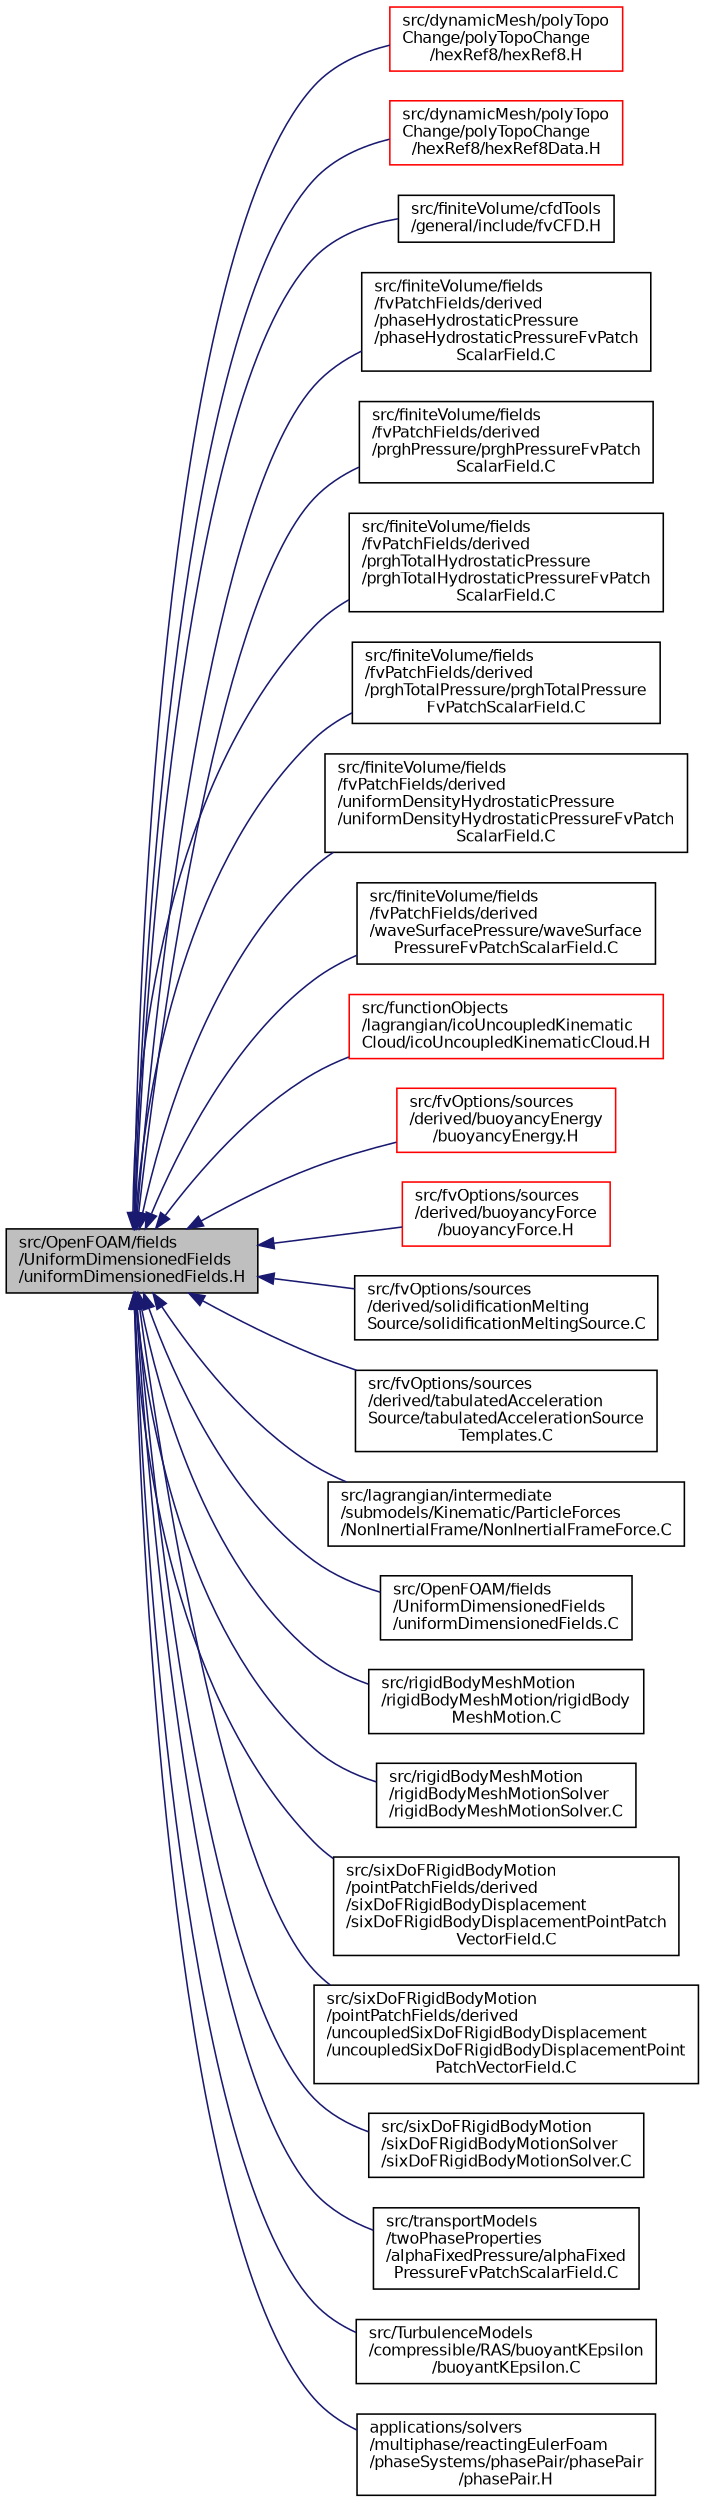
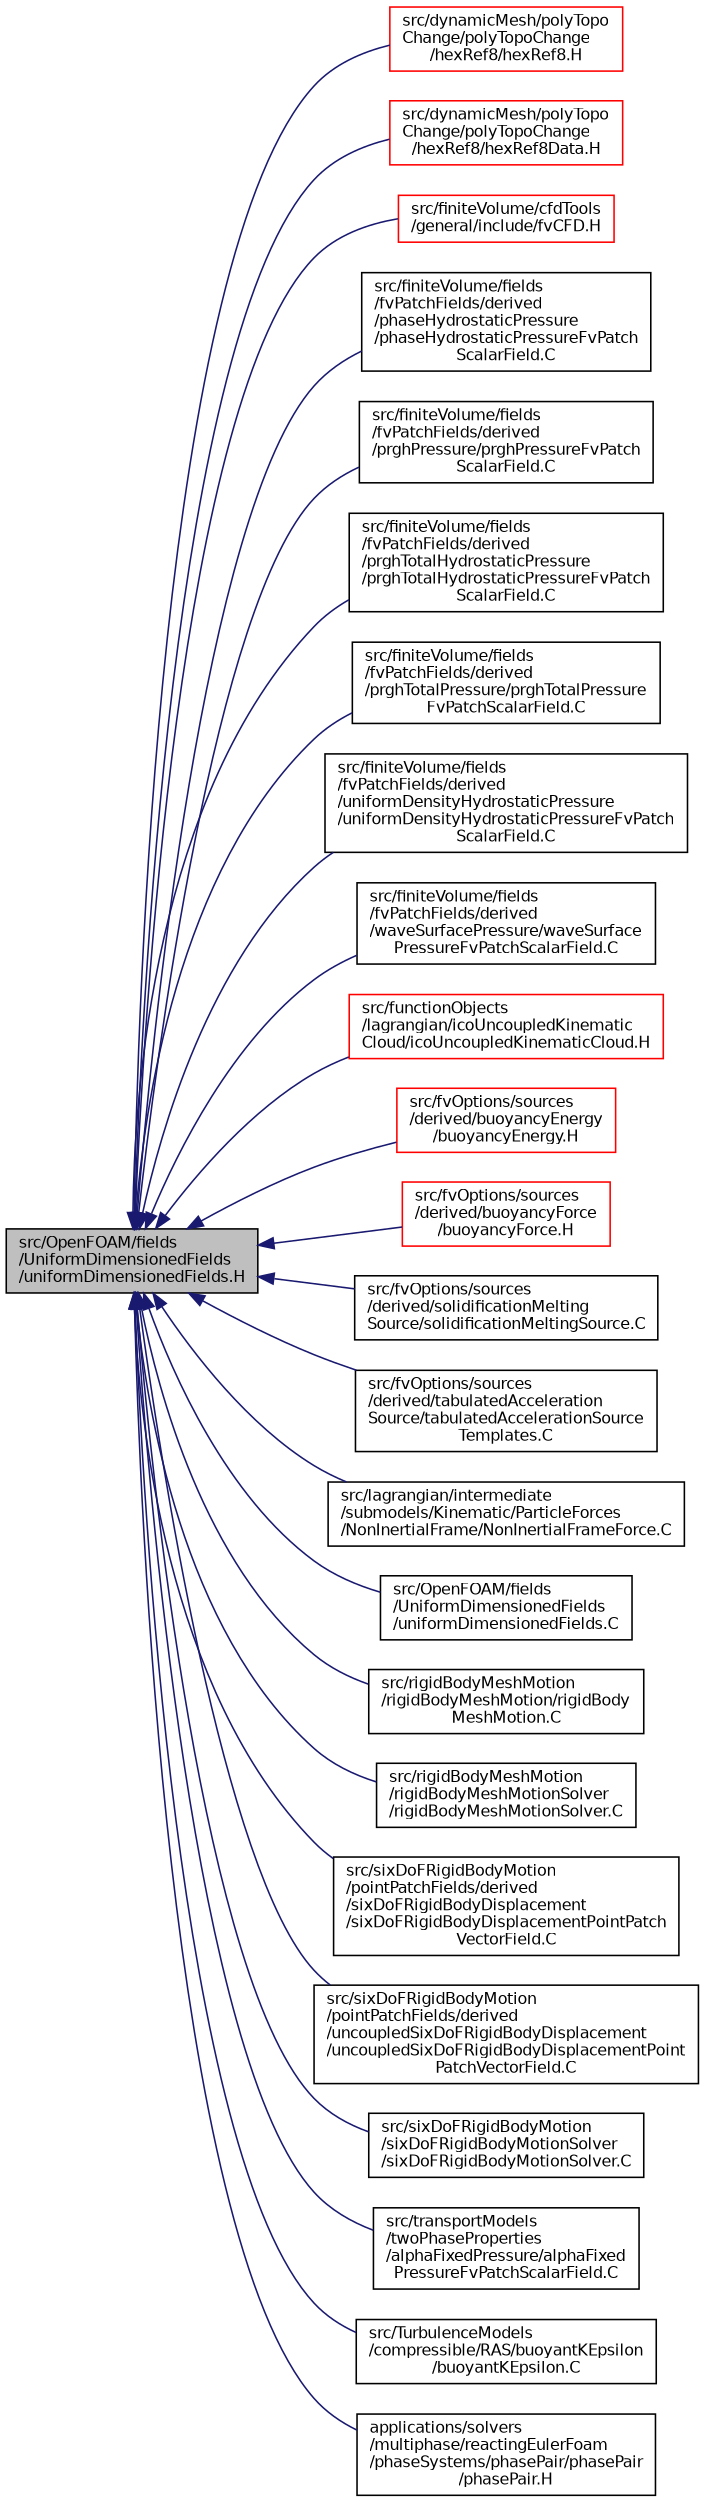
node "src/finiteVolume/cfdTools /general/include/fvCFD.H": color black -> red
